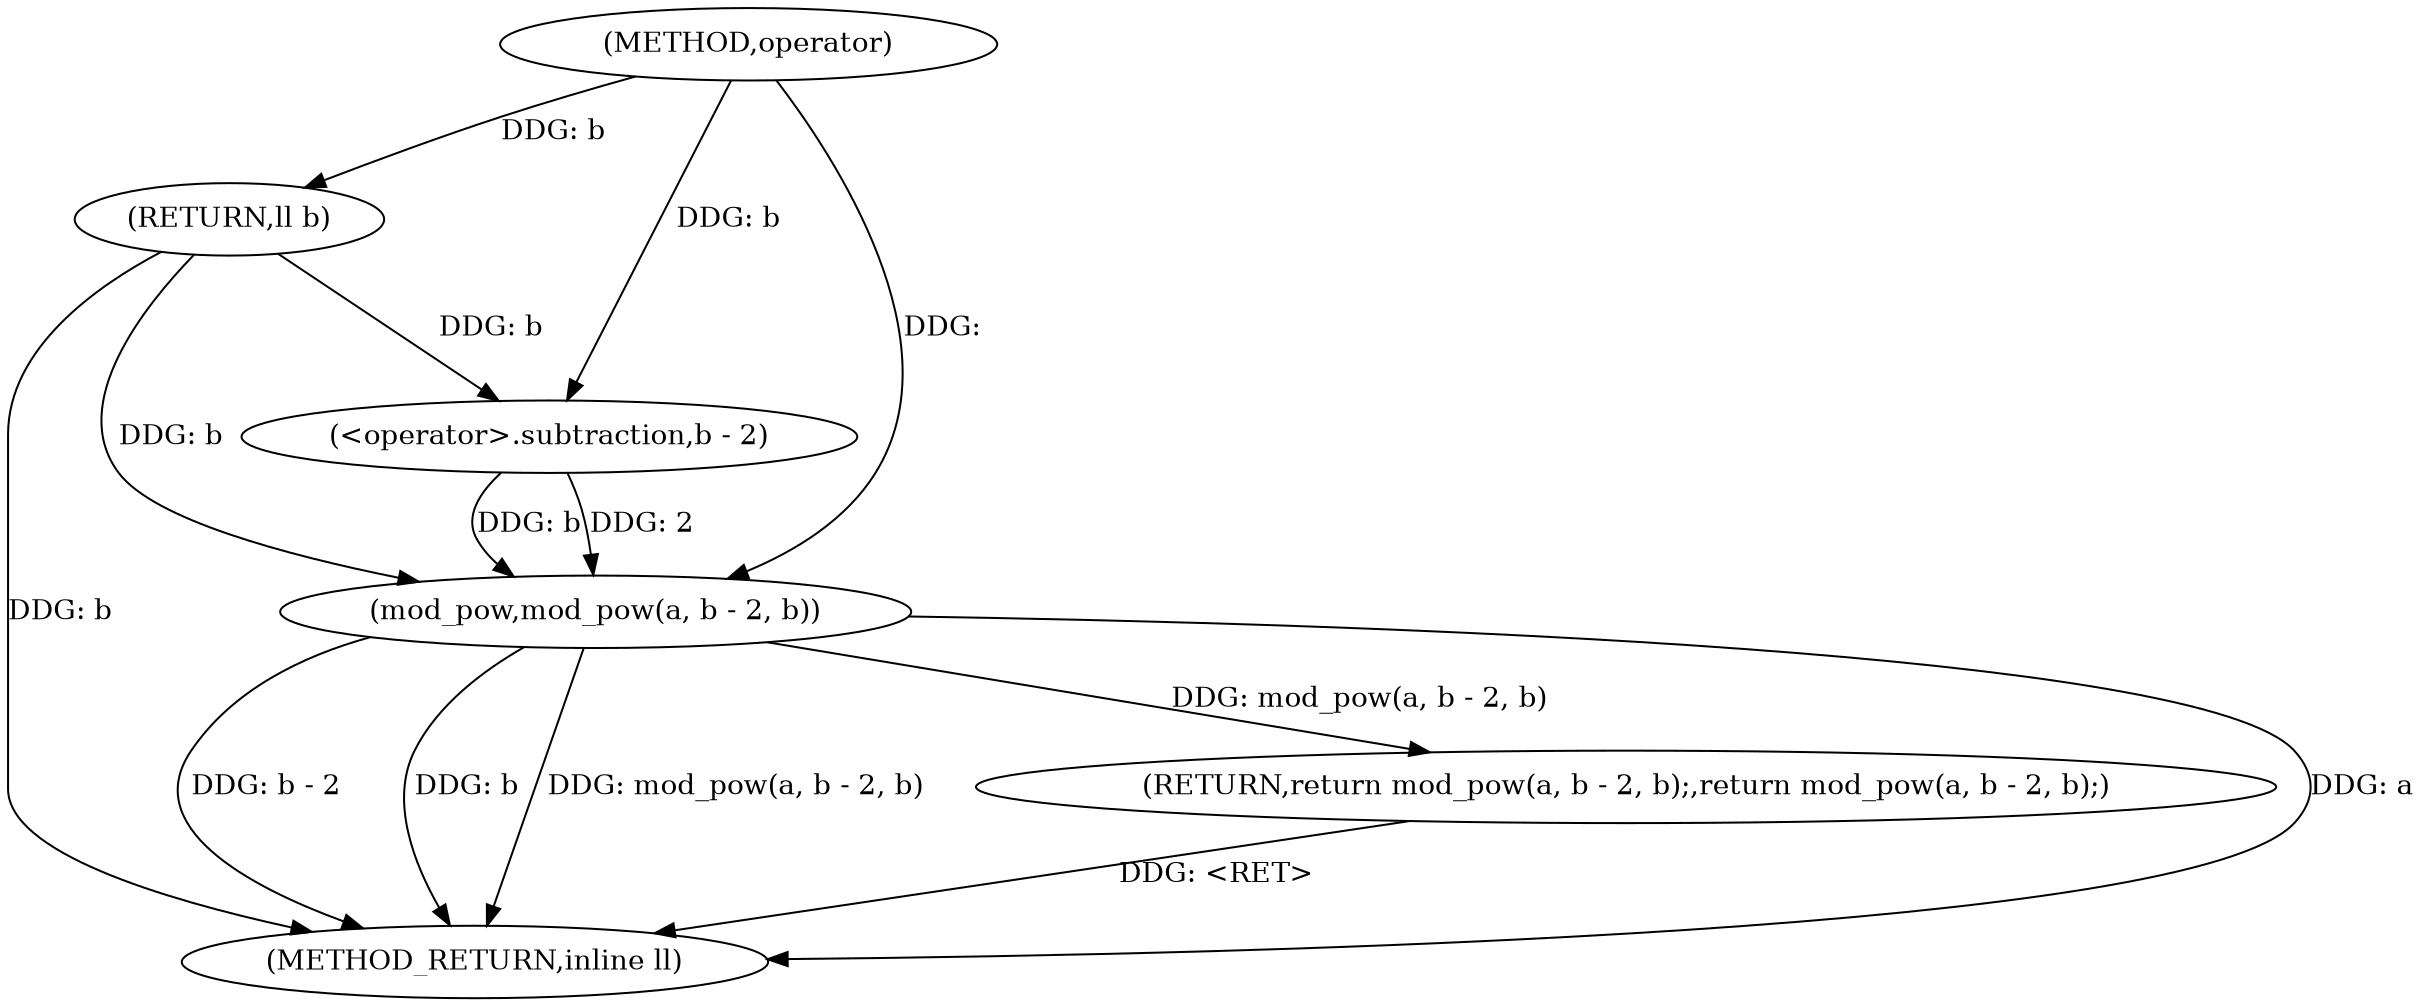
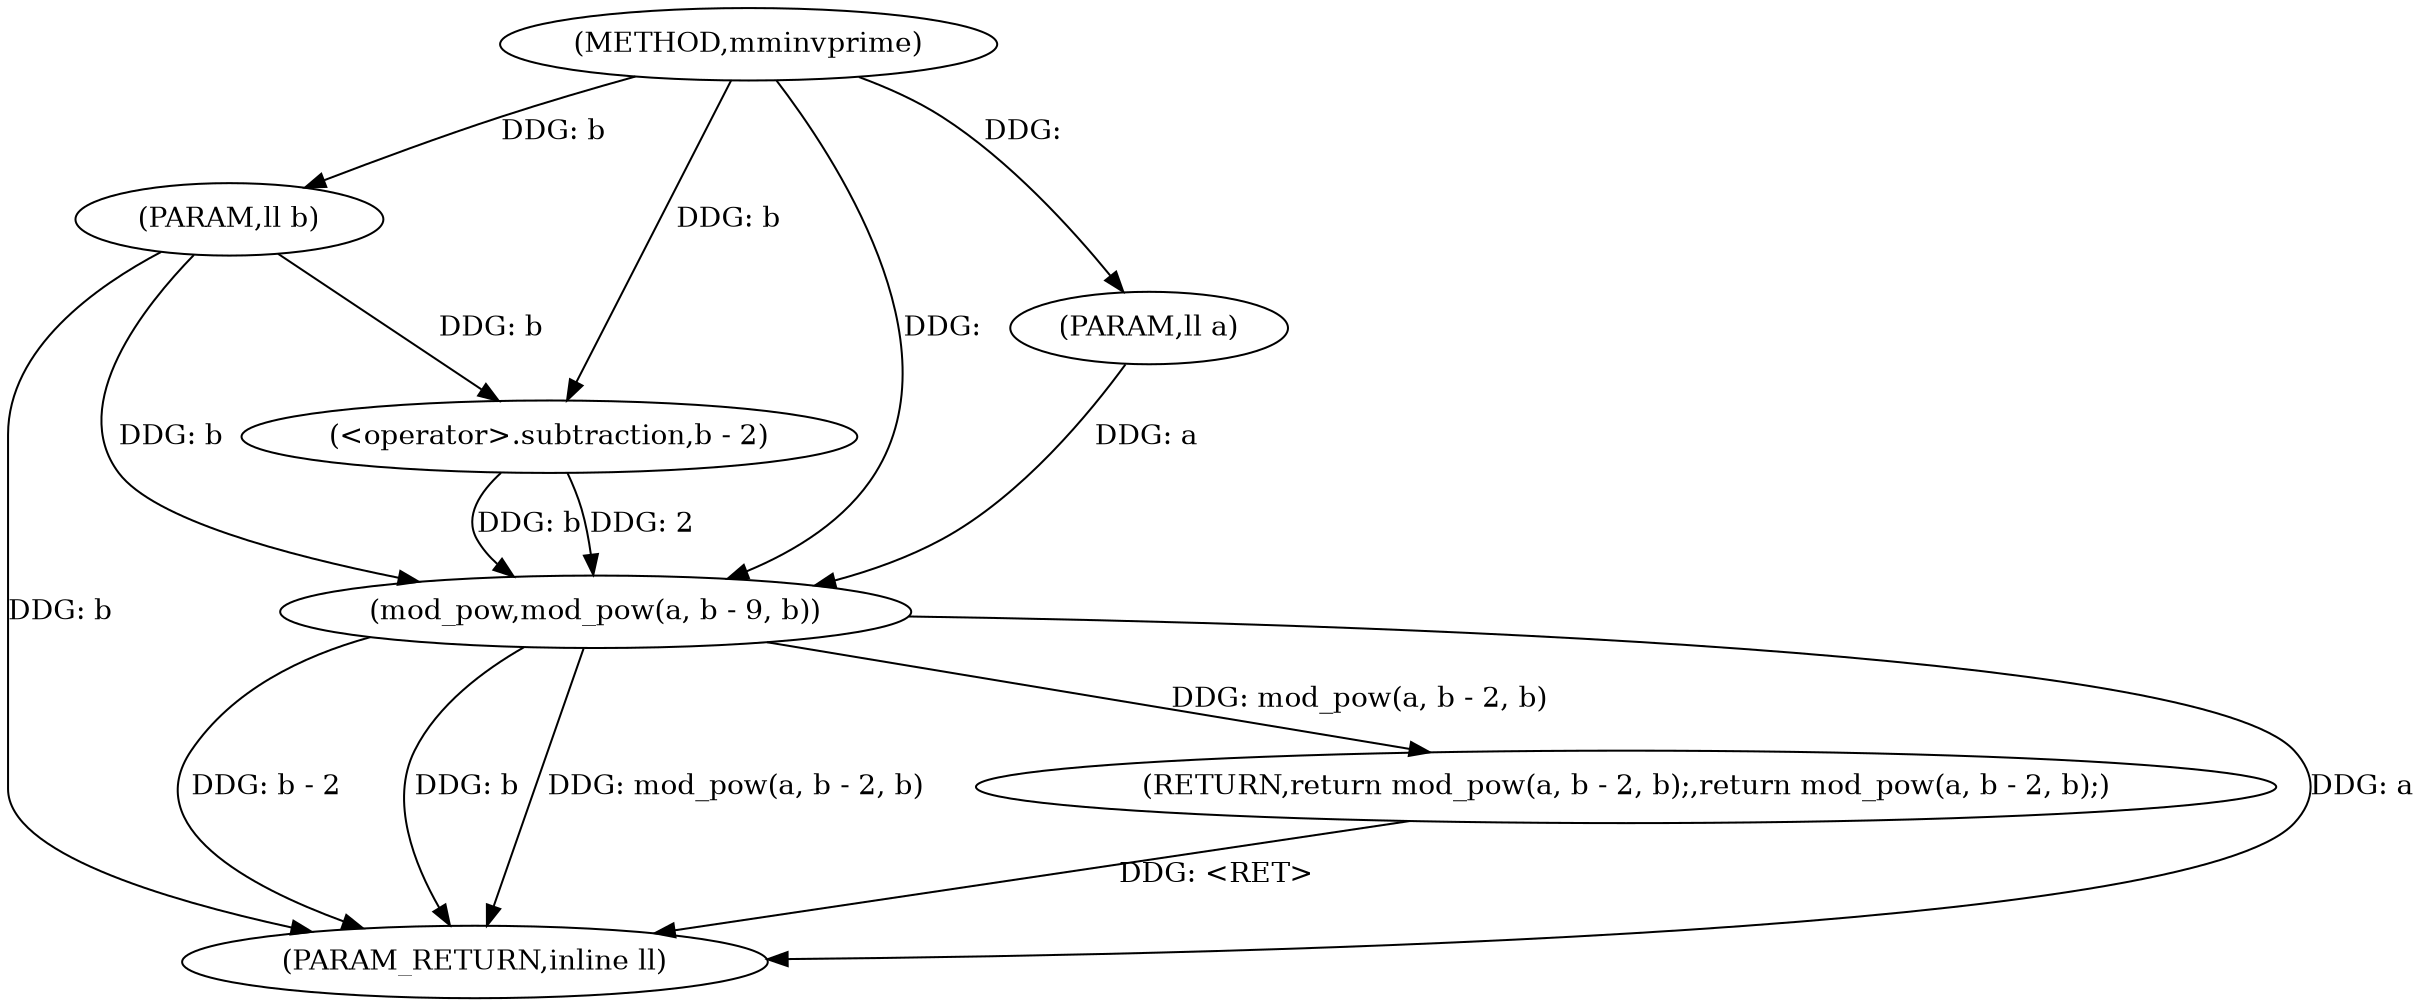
node "(METHOD,operator)": label "(METHOD,operator)" -> "(METHOD,mminvprime)"
node "(RETURN,ll b)": label "(RETURN,ll b)" -> "(PARAM,ll b)"
node "(PARAM,ll a)": added
node "(mod_pow,mod_pow(a, b - 2, b))": label "(mod_pow,mod_pow(a, b - 2, b))" -> "(mod_pow,mod_pow(a, b - 9, b))"
node "(METHOD_RETURN,inline ll)": label "(METHOD_RETURN,inline ll)" -> "(PARAM_RETURN,inline ll)"
